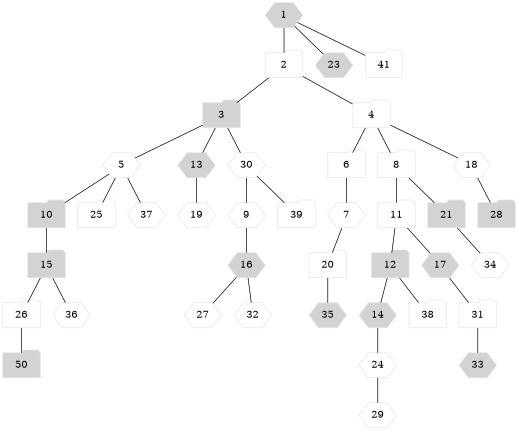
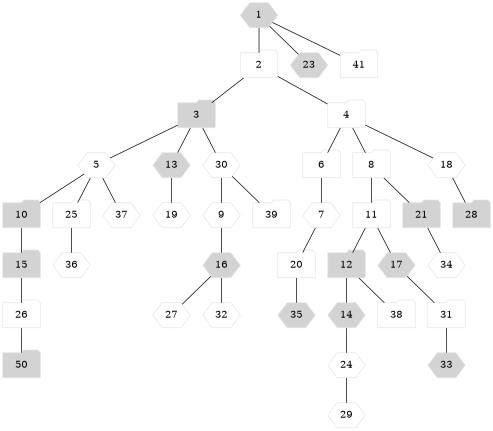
edge "15" -- "36": now "25" -- "36"
